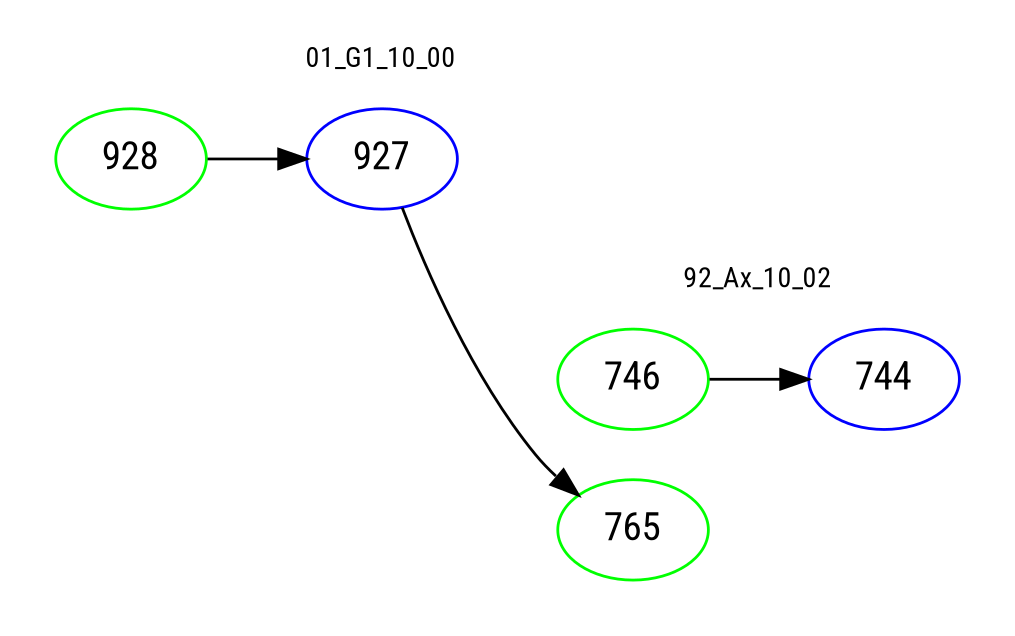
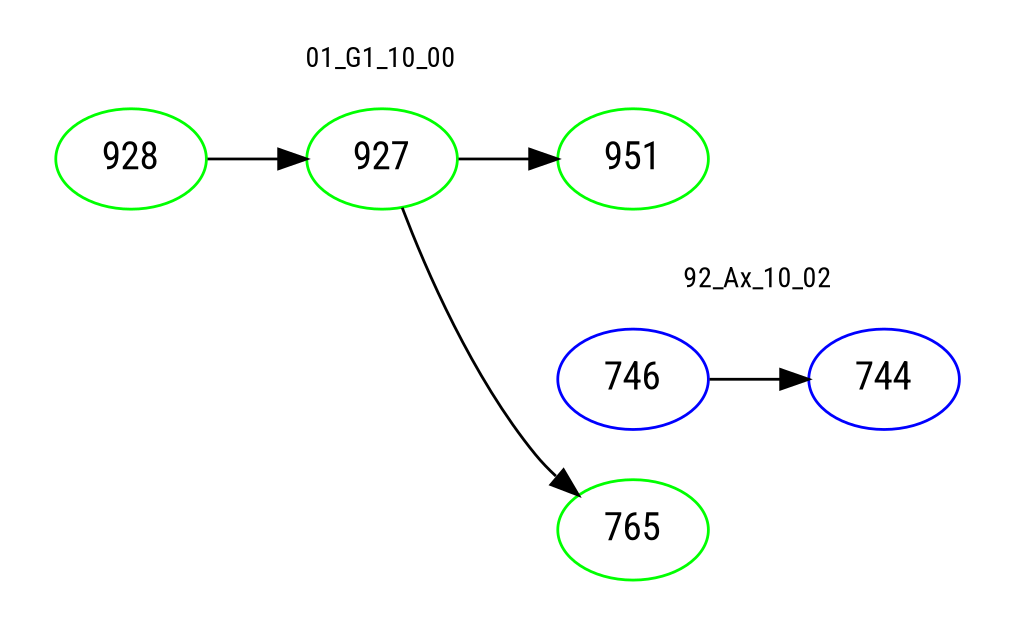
node "927": color blue -> green
node "951": added
node "746": color green -> blue
